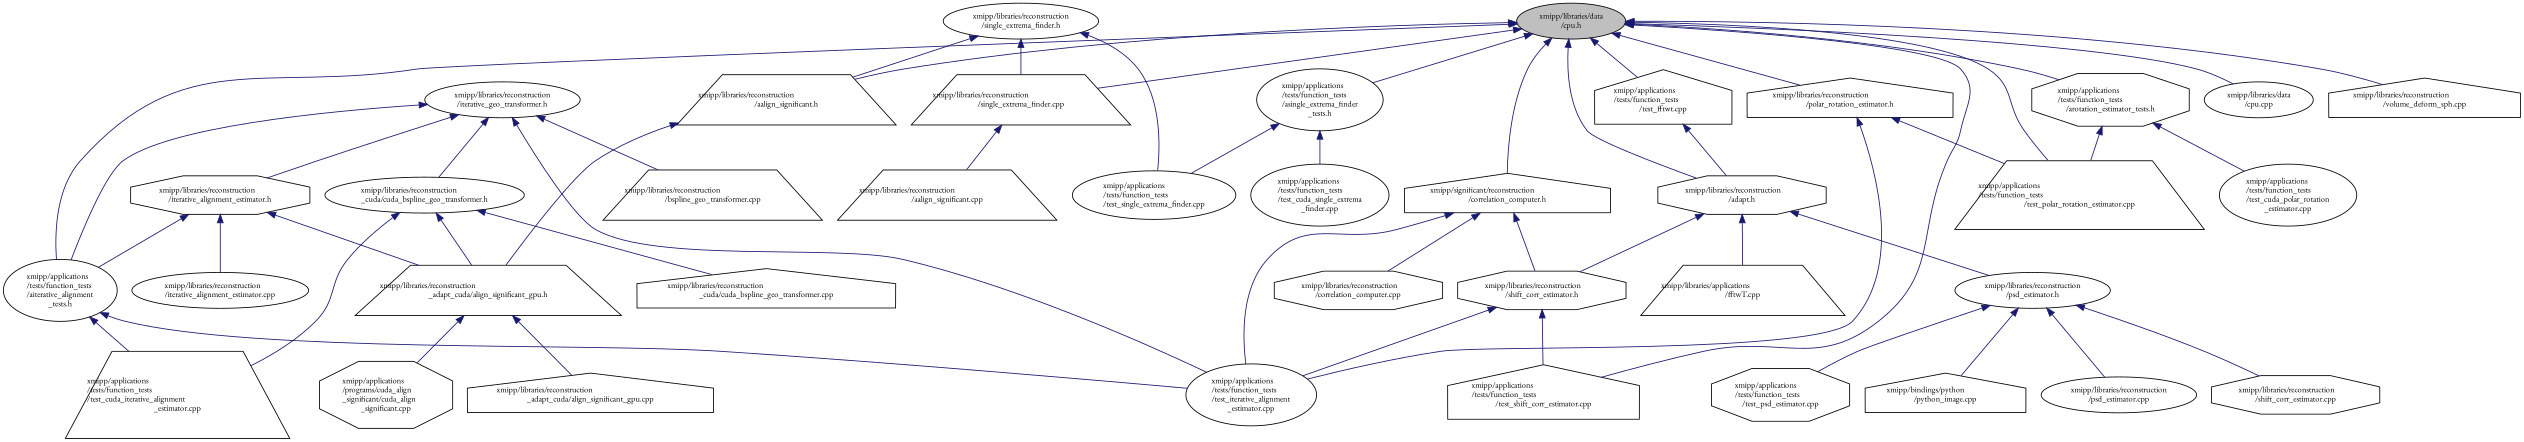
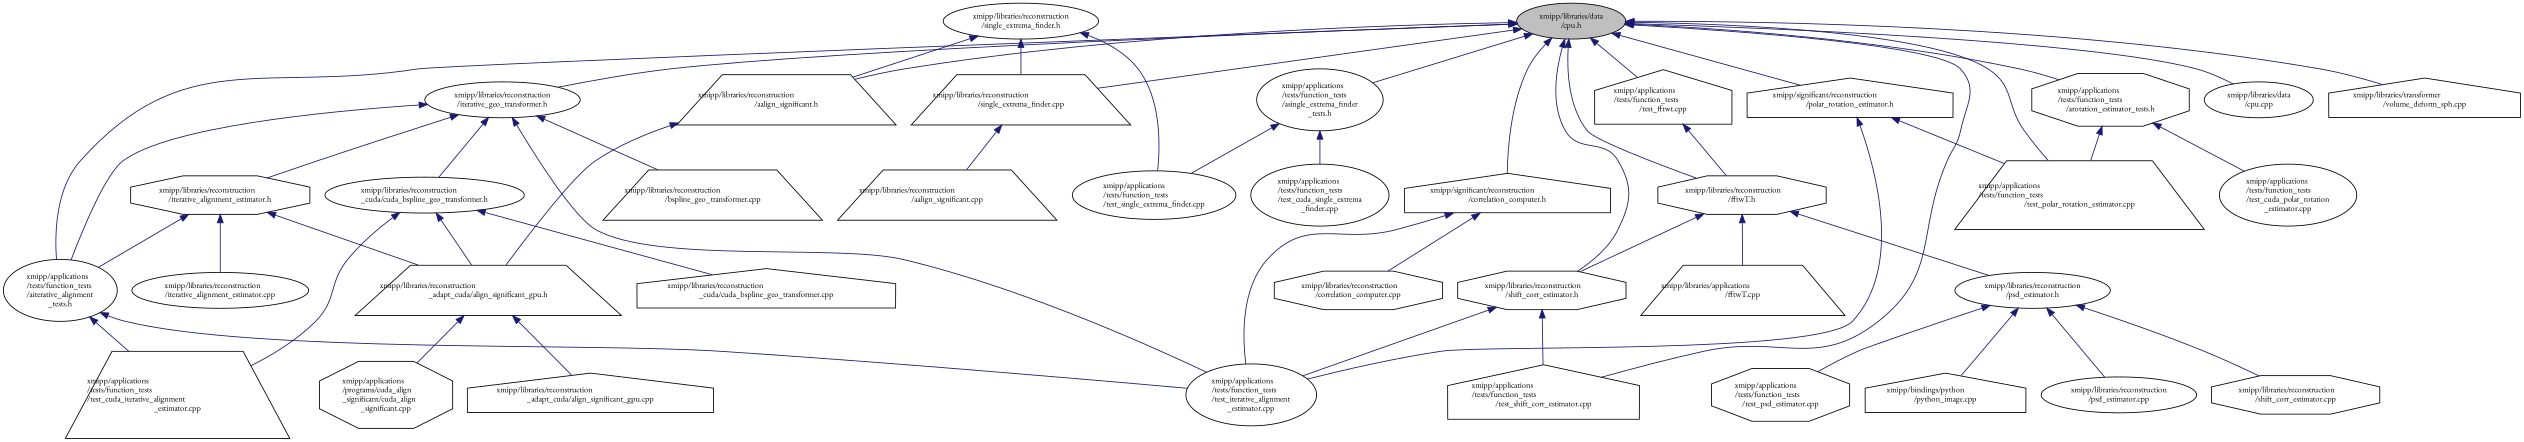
edge "xmipp/libraries/reconstruction /iterative_geo_transformer.h" -> "xmipp/libraries/data /cpu.h": added
node "xmipp/libraries/reconstruction /polar_rotation_estimator.h": label "xmipp/libraries/reconstruction /polar_rotation_estimator.h" -> "xmipp/significant/reconstruction /polar_rotation_estimator.h"
node "xmipp/libraries/reconstruction /volume_deform_sph.cpp": label "xmipp/libraries/reconstruction /volume_deform_sph.cpp" -> "xmipp/libraries/transformer /volume_deform_sph.cpp"
node "xmipp/libraries/reconstruction /adapt.h": label "xmipp/libraries/reconstruction /adapt.h" -> "xmipp/libraries/reconstruction /fftwT.h"
edge "xmipp/libraries/reconstruction /shift_corr_estimator.h" -> "xmipp/significant/reconstruction /correlation_computer.h": now "xmipp/libraries/reconstruction /shift_corr_estimator.h" -> "xmipp/libraries/data /cpu.h"
